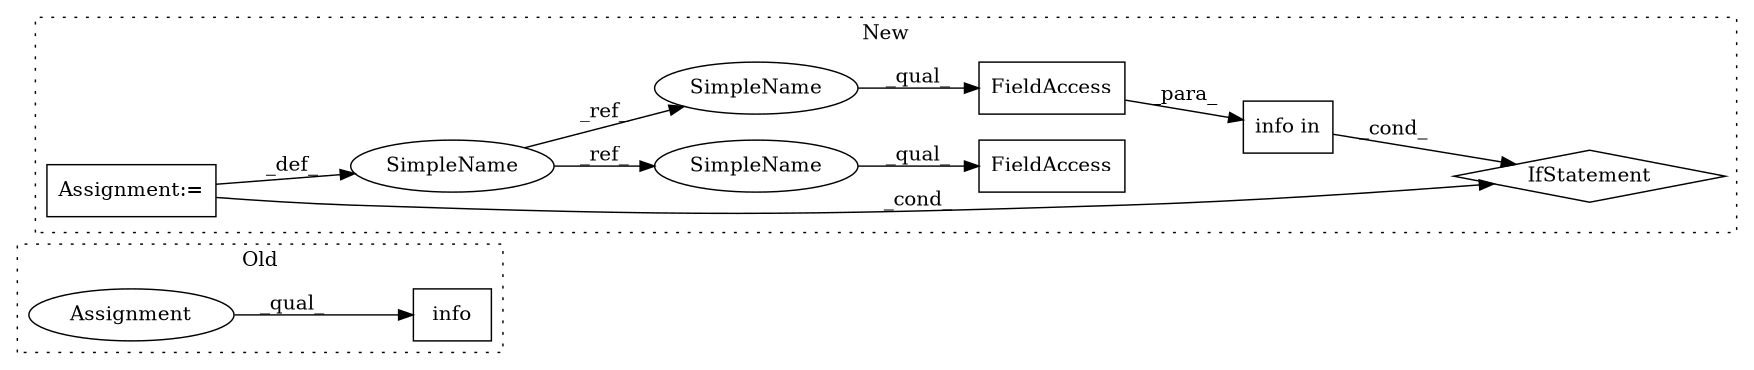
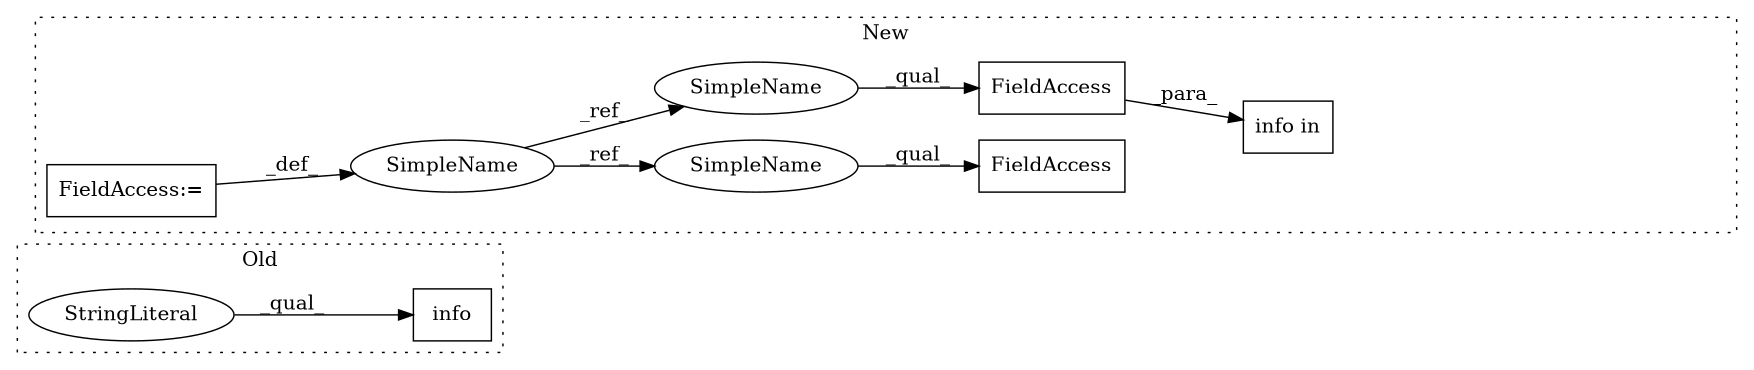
node "IfStatement": removed
node "Assignment:=": label "Assignment:=" -> "FieldAccess:="
node "Assignment": label "Assignment" -> "StringLiteral"
